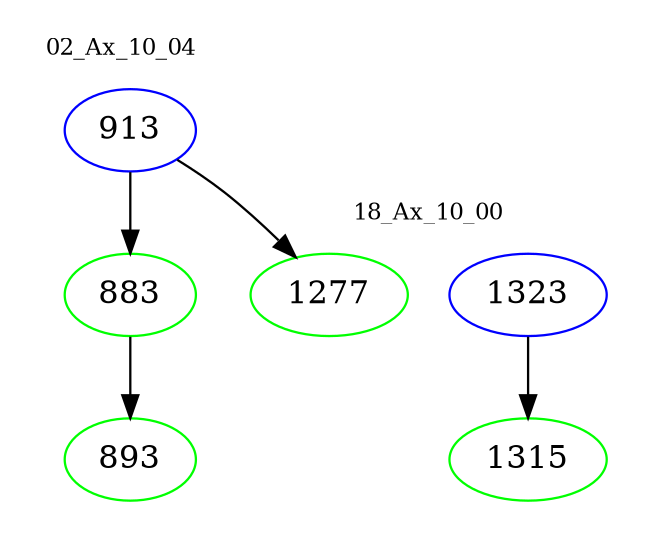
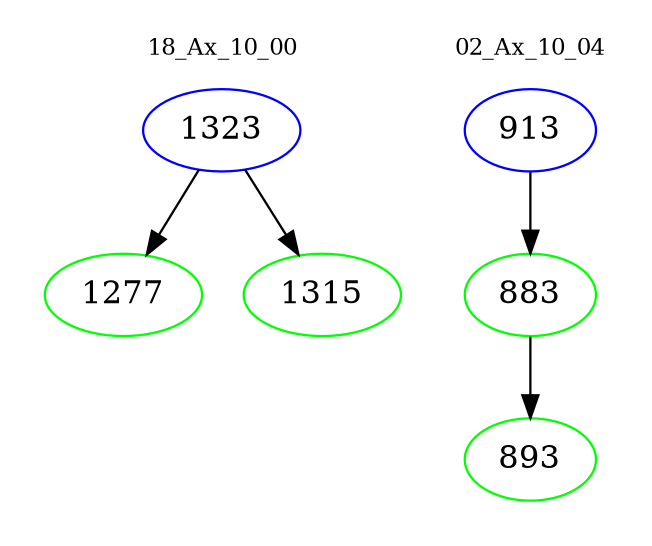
edge "913" -> "1277": now "1323" -> "1277"
